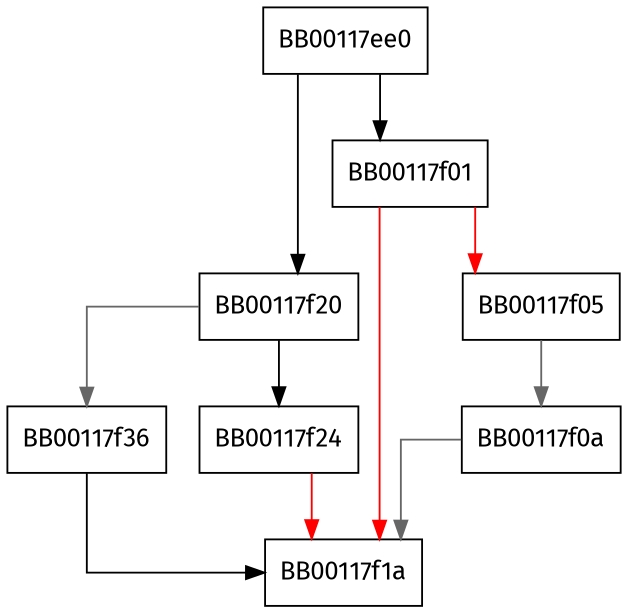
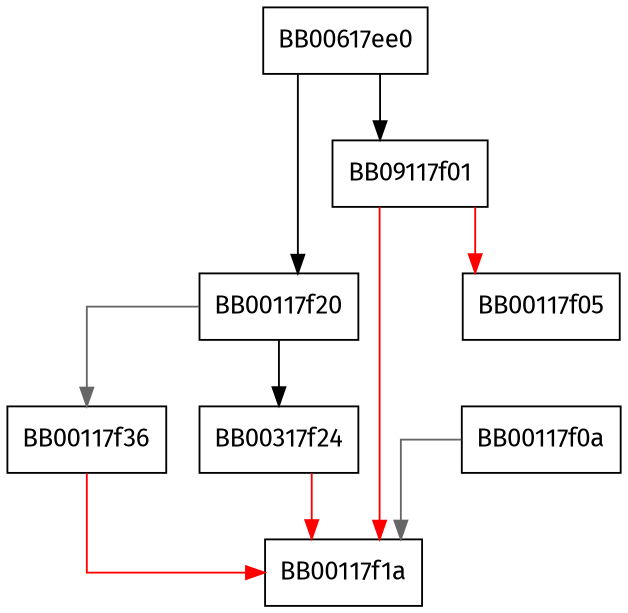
node "BB00117ee0": label "BB00117ee0" -> "BB00617ee0"
node "BB00117f01": label "BB00117f01" -> "BB09117f01"
edge "BB00117f05" -> "BB00117f0a": removed
node "BB00117f24": label "BB00117f24" -> "BB00317f24"
edge "BB00117f36" -> "BB00117f1a": color black -> red
